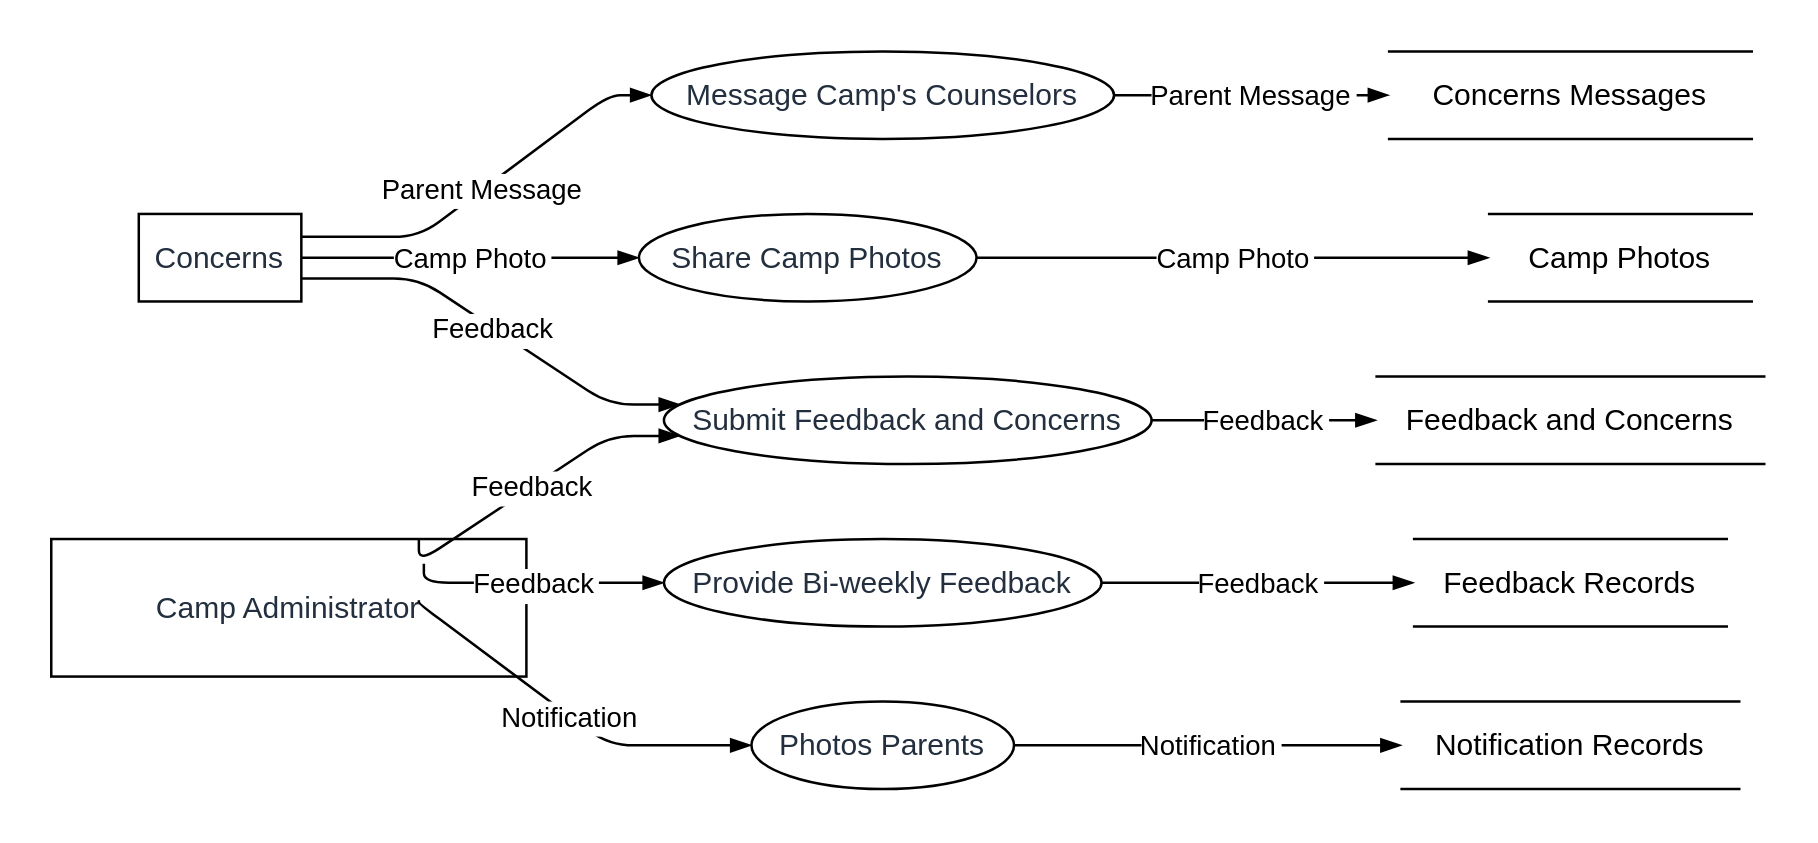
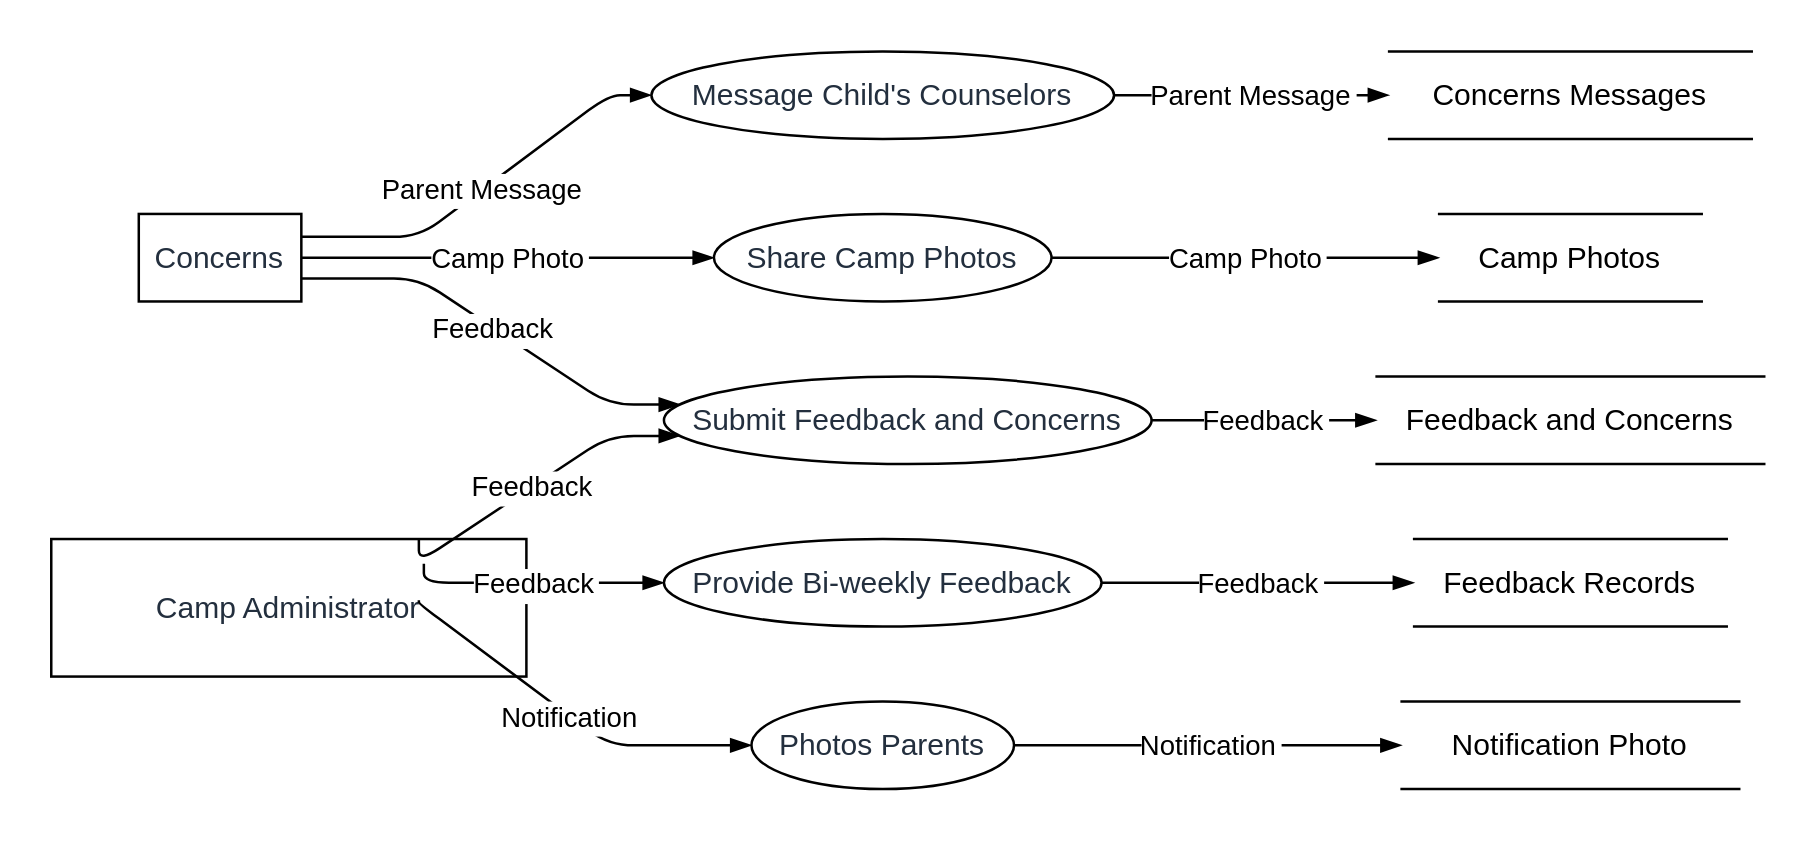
node "Message Camp's Counselors": label "Message Camp's Counselors" -> "Message Child's Counselors"
node "Share Camp Photos": moved (808, 258) -> (883, 258)
node "Camp Photos": moved (1620, 258) -> (1570, 258)
node "Notification Records": label "Notification Records" -> "Notification Photo"
